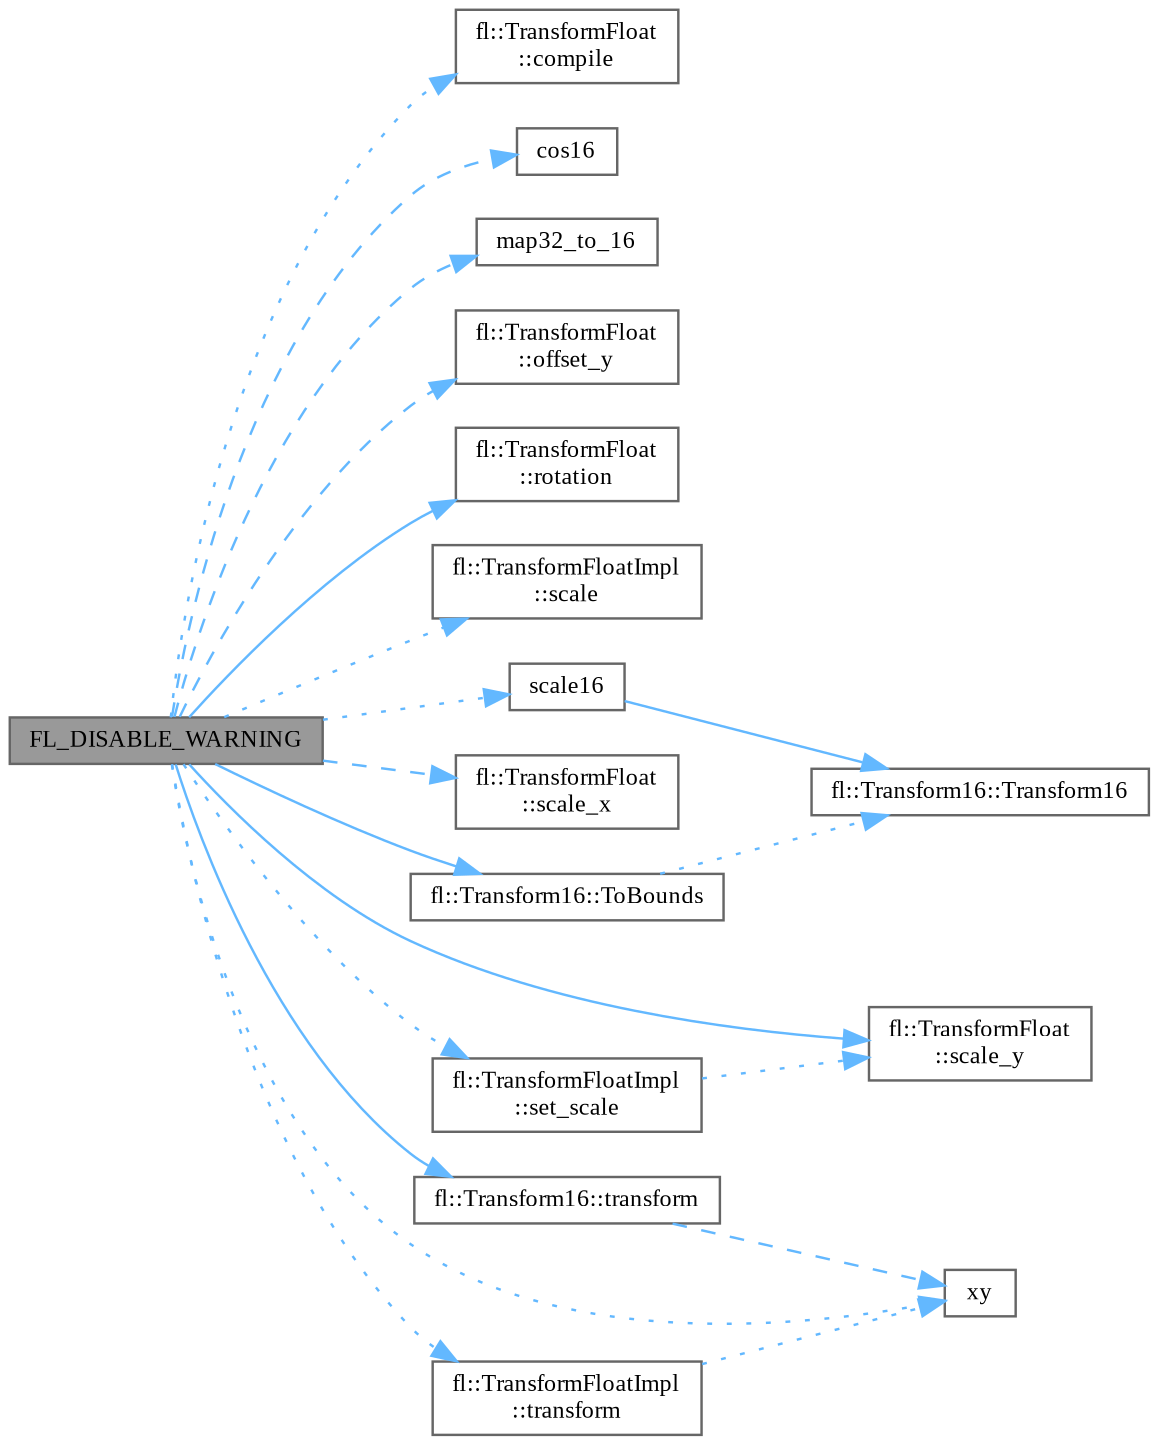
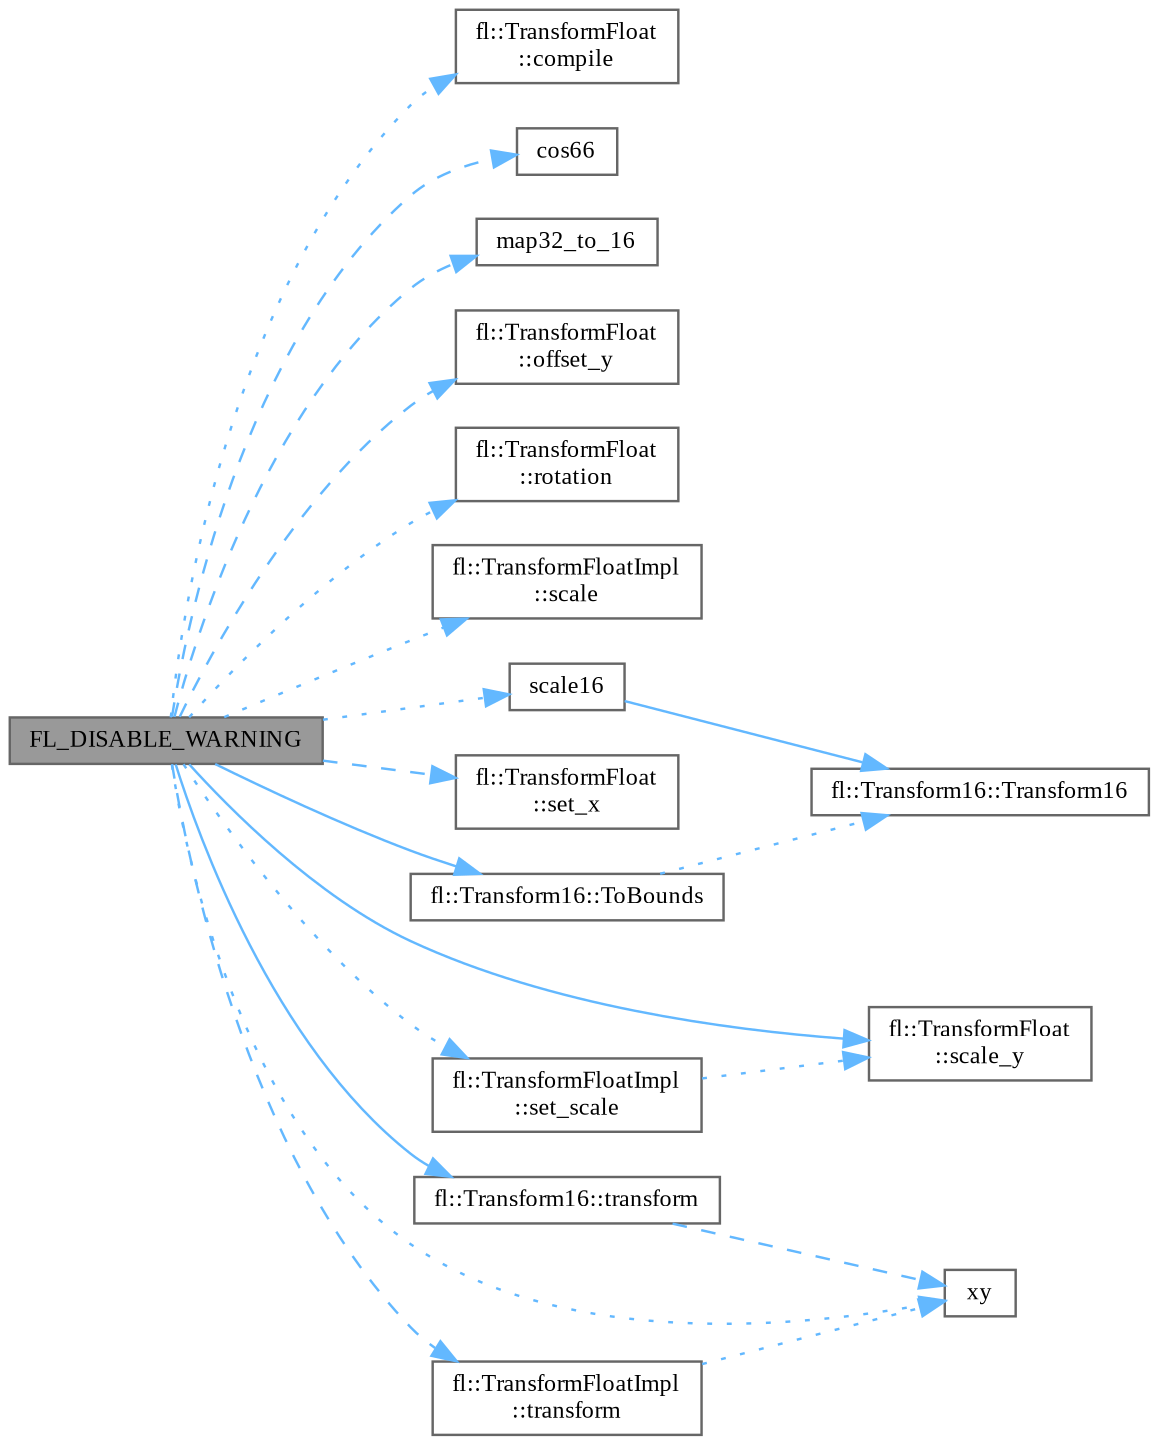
node "cos16": label "cos16" -> "cos66"
edge "FL_DISABLE_WARNING" -> "fl::TransformFloat ::rotation": style solid -> dotted
node "fl::TransformFloat ::scale_x": label "fl::TransformFloat ::scale_x" -> "fl::TransformFloat ::set_x"
edge "FL_DISABLE_WARNING" -> "fl::TransformFloatImpl ::transform": style dotted -> dashed
